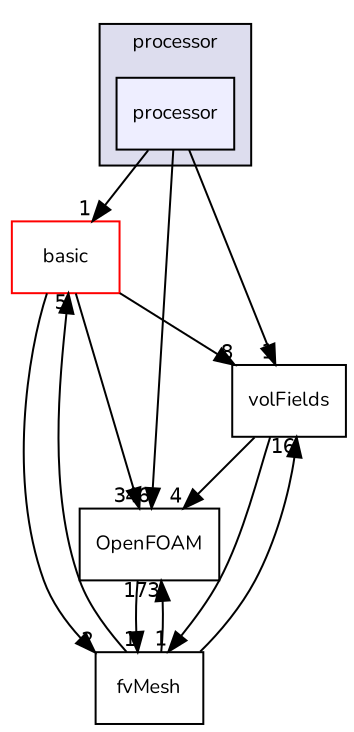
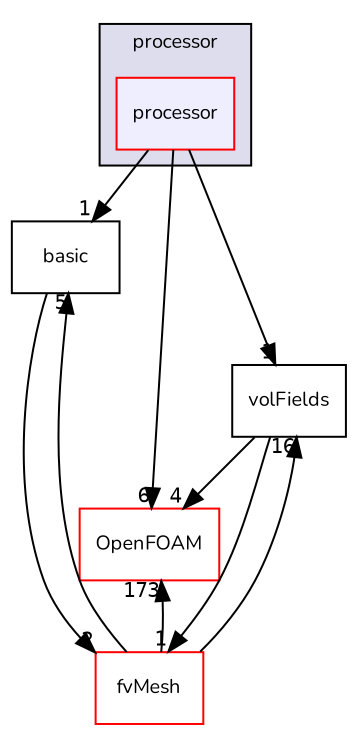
node "processor": color black -> red
node "basic": color red -> black
edge "basic" -> "volFields": removed
edge "basic" -> "OpenFOAM": removed
node "OpenFOAM": color black -> red
edge "OpenFOAM" -> "fvMesh": removed
node "fvMesh": color black -> red
